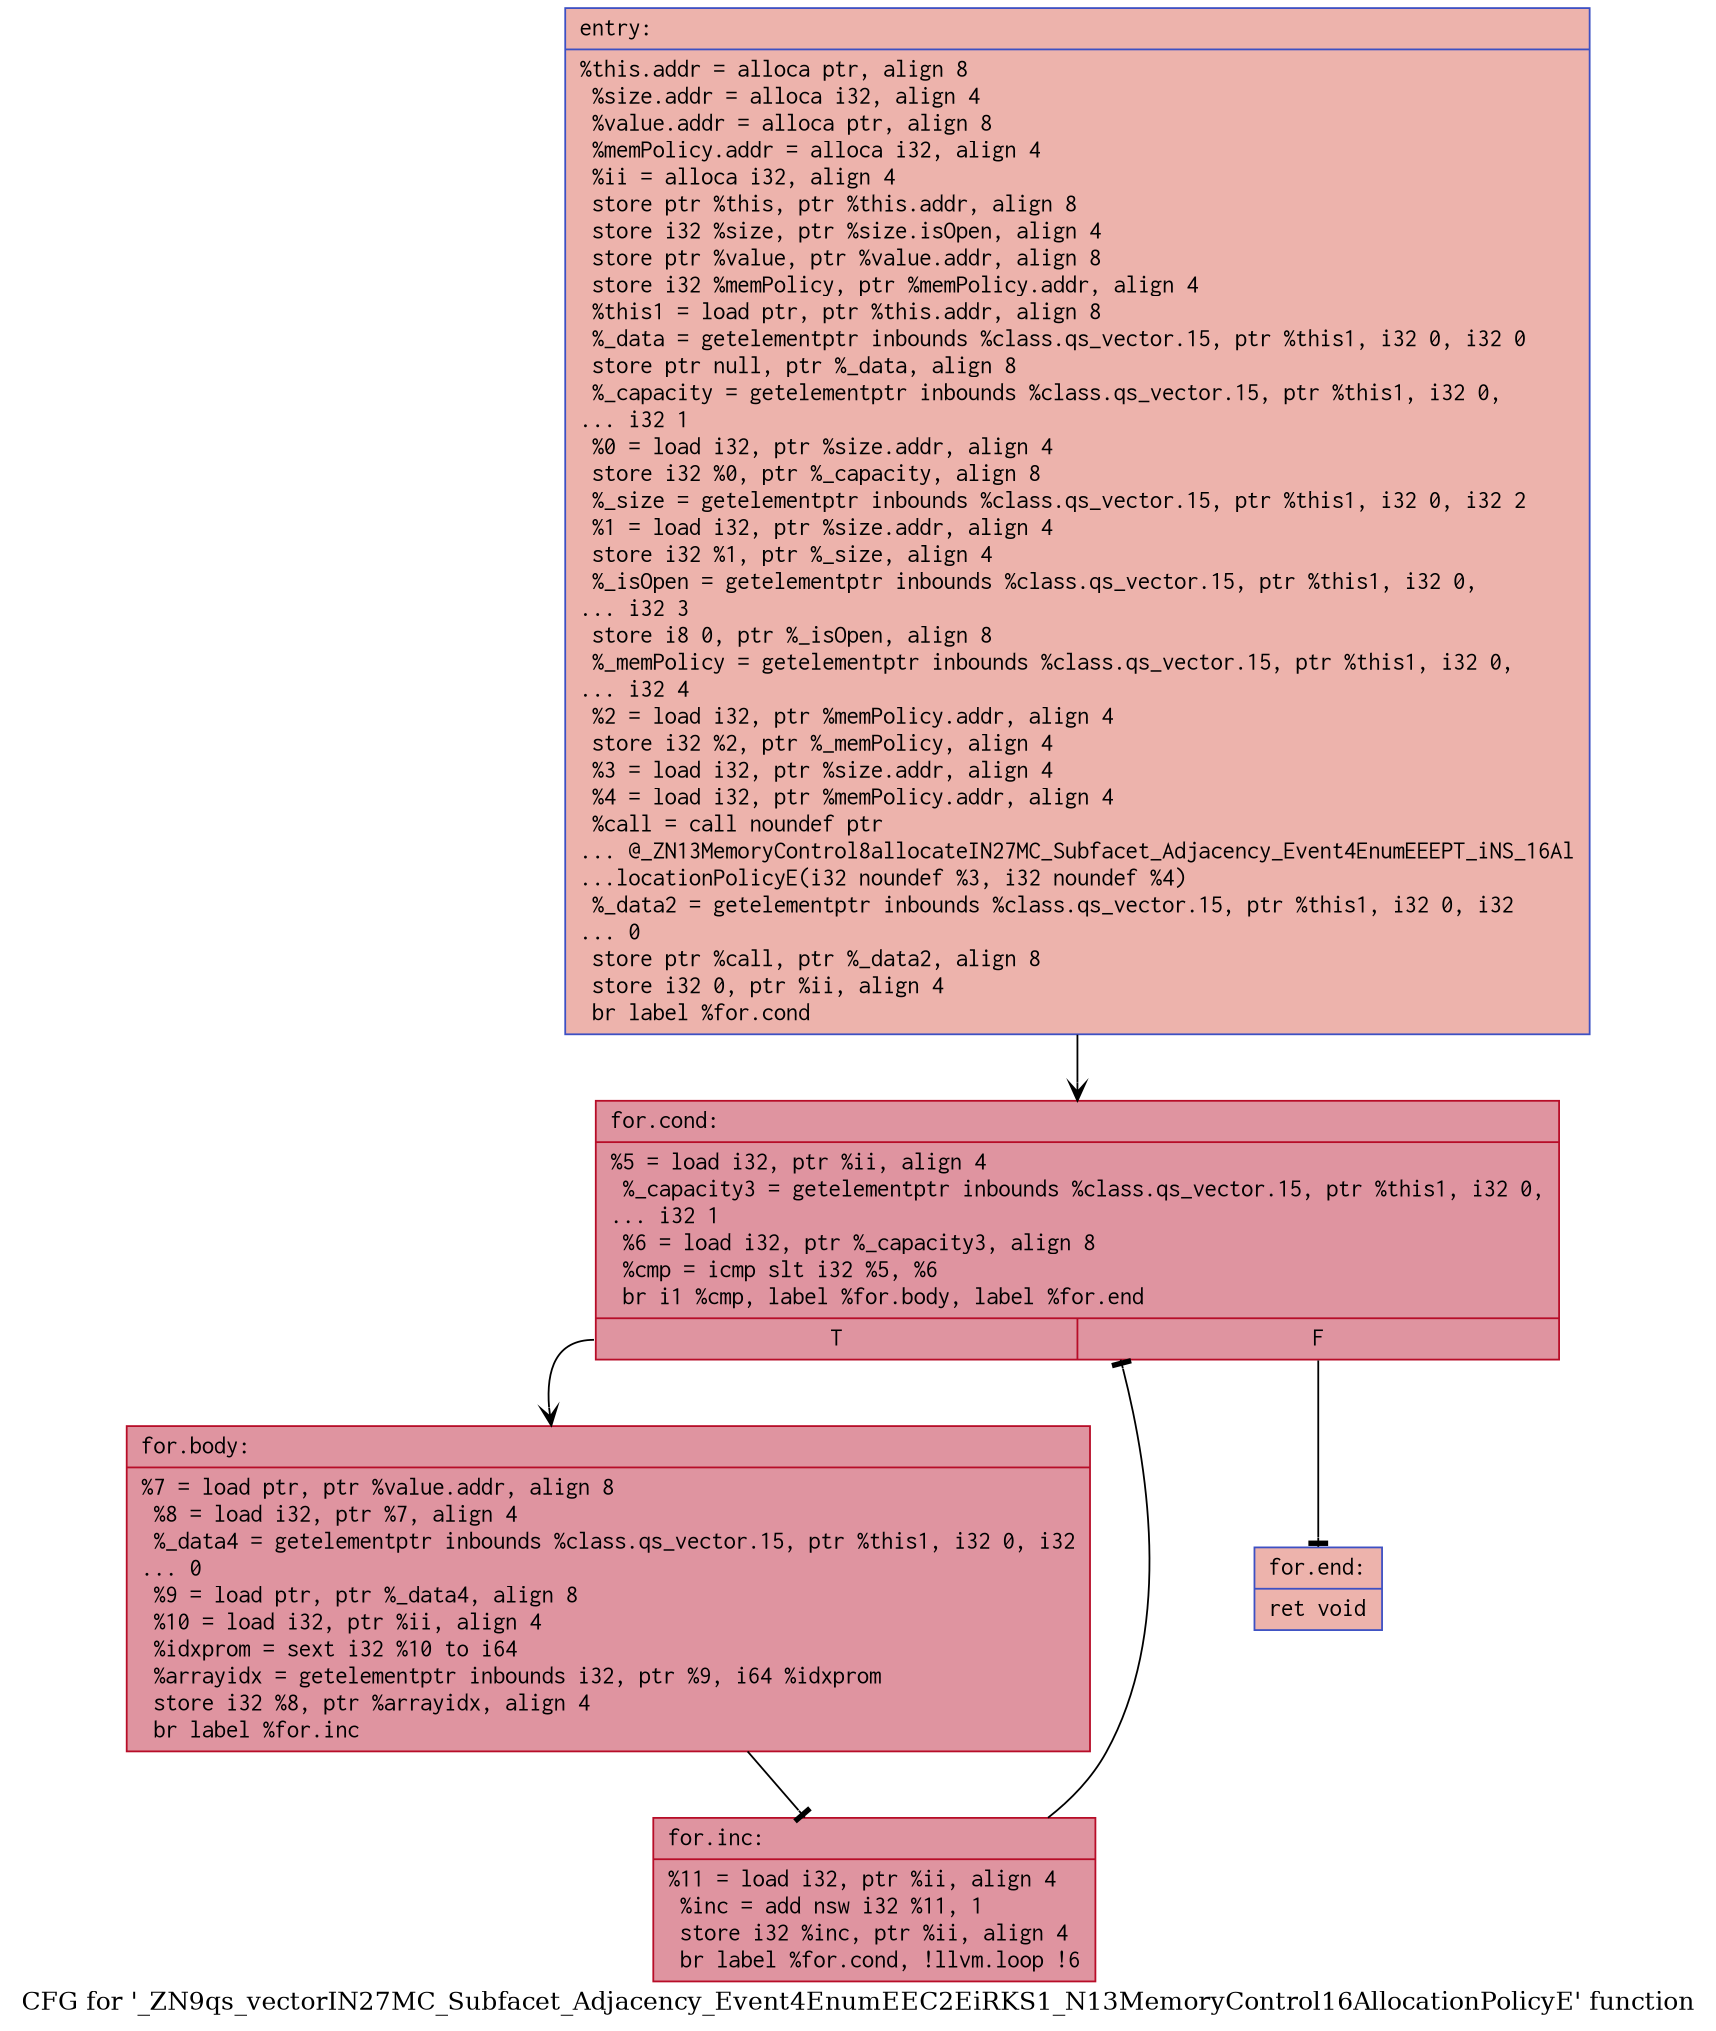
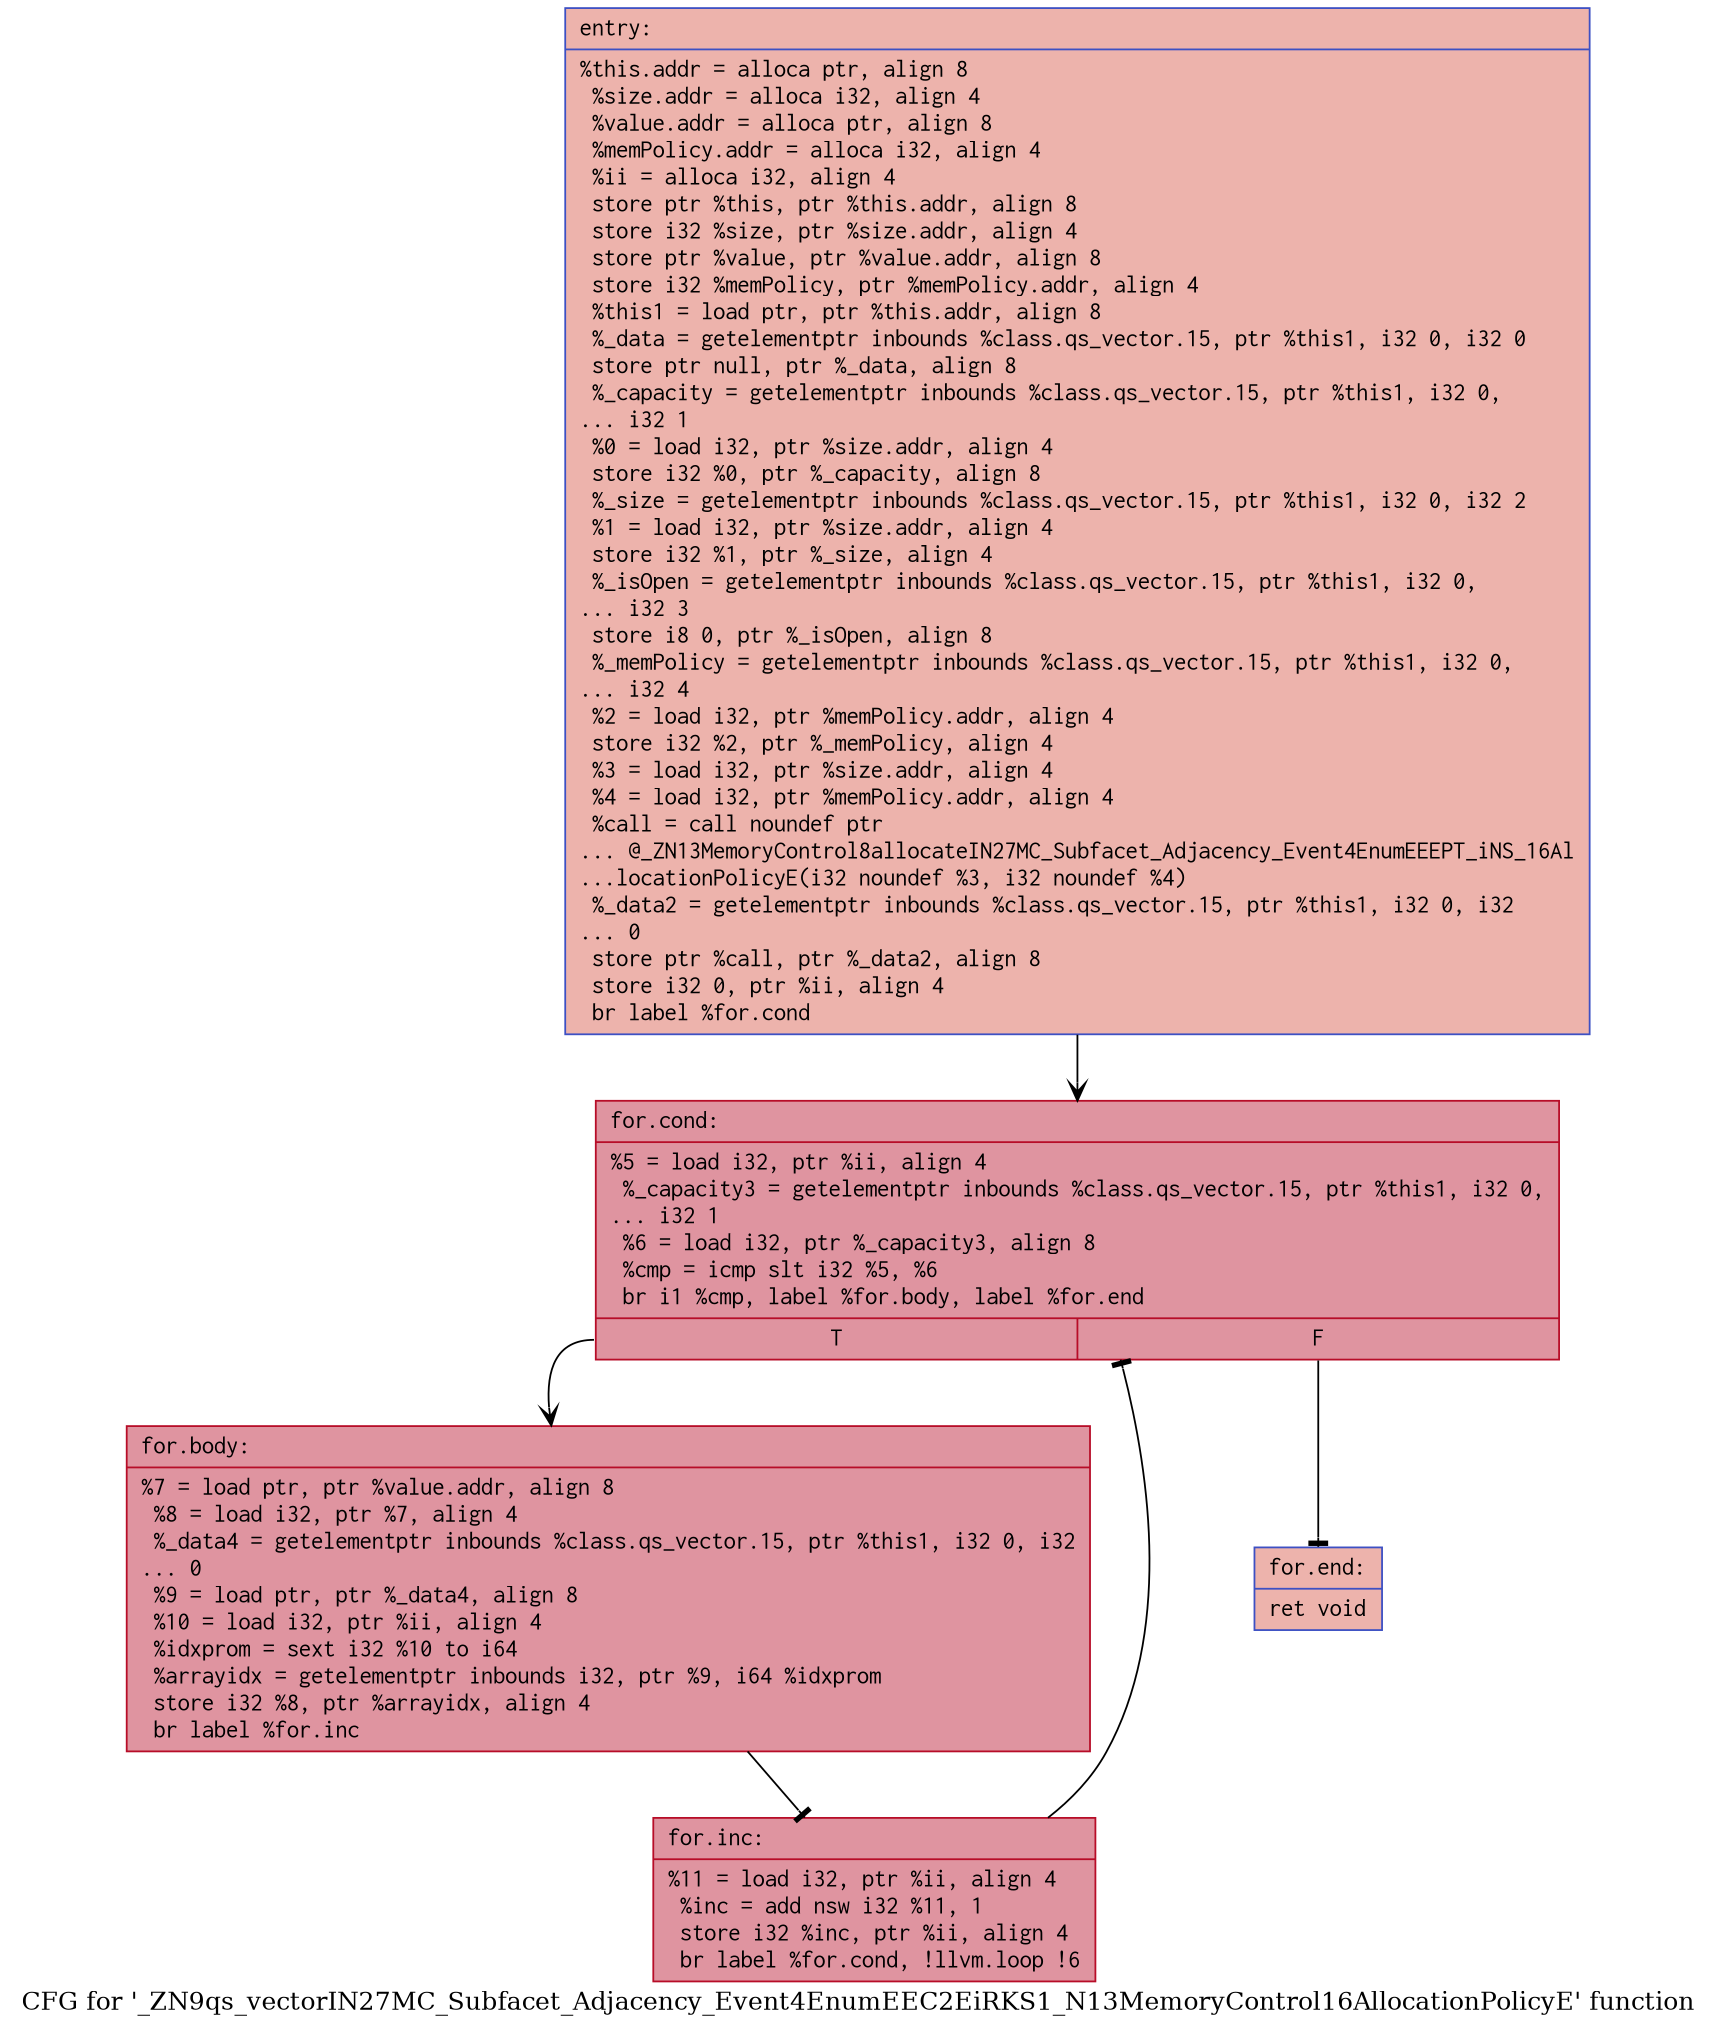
node "entry:": text "store i32 %size, ptr %size.isOpen, align 4" -> "store i32 %size, ptr %size.addr, align 4"
